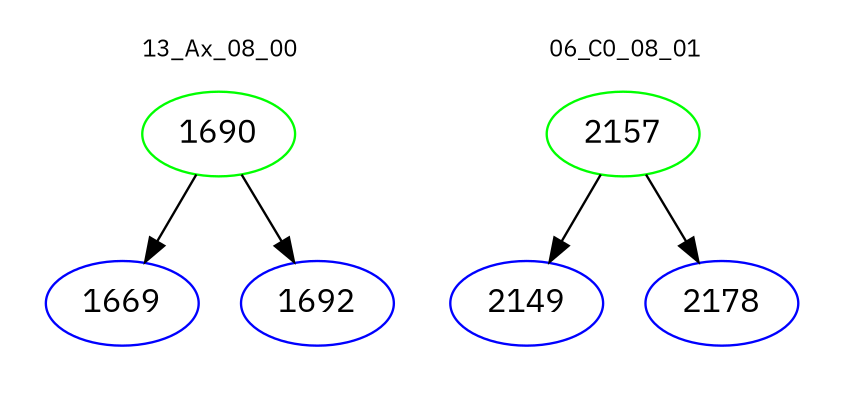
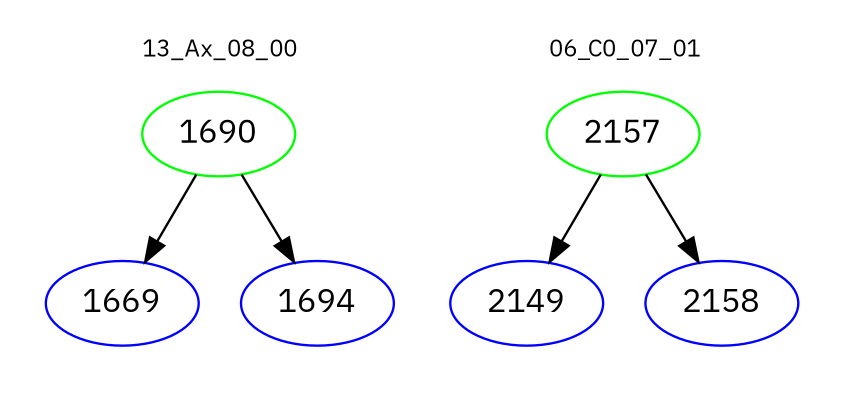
cluster "06_C0_08_01": label "06_C0_08_01" -> "06_C0_07_01"
node "1692": label "1692" -> "1694"
node "2178": label "2178" -> "2158"
